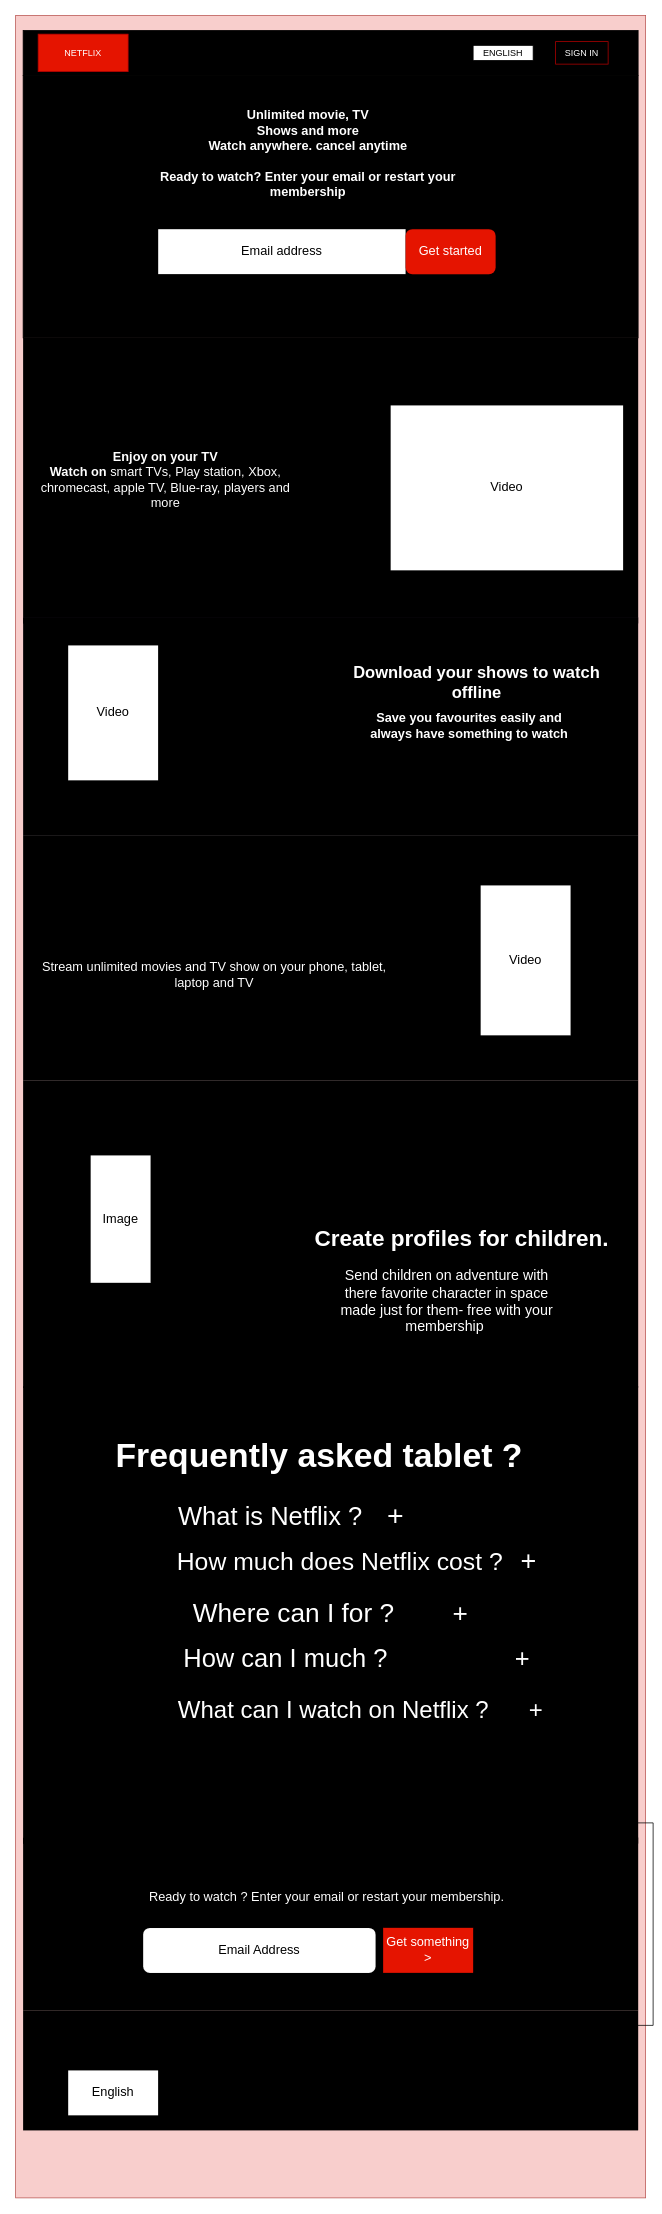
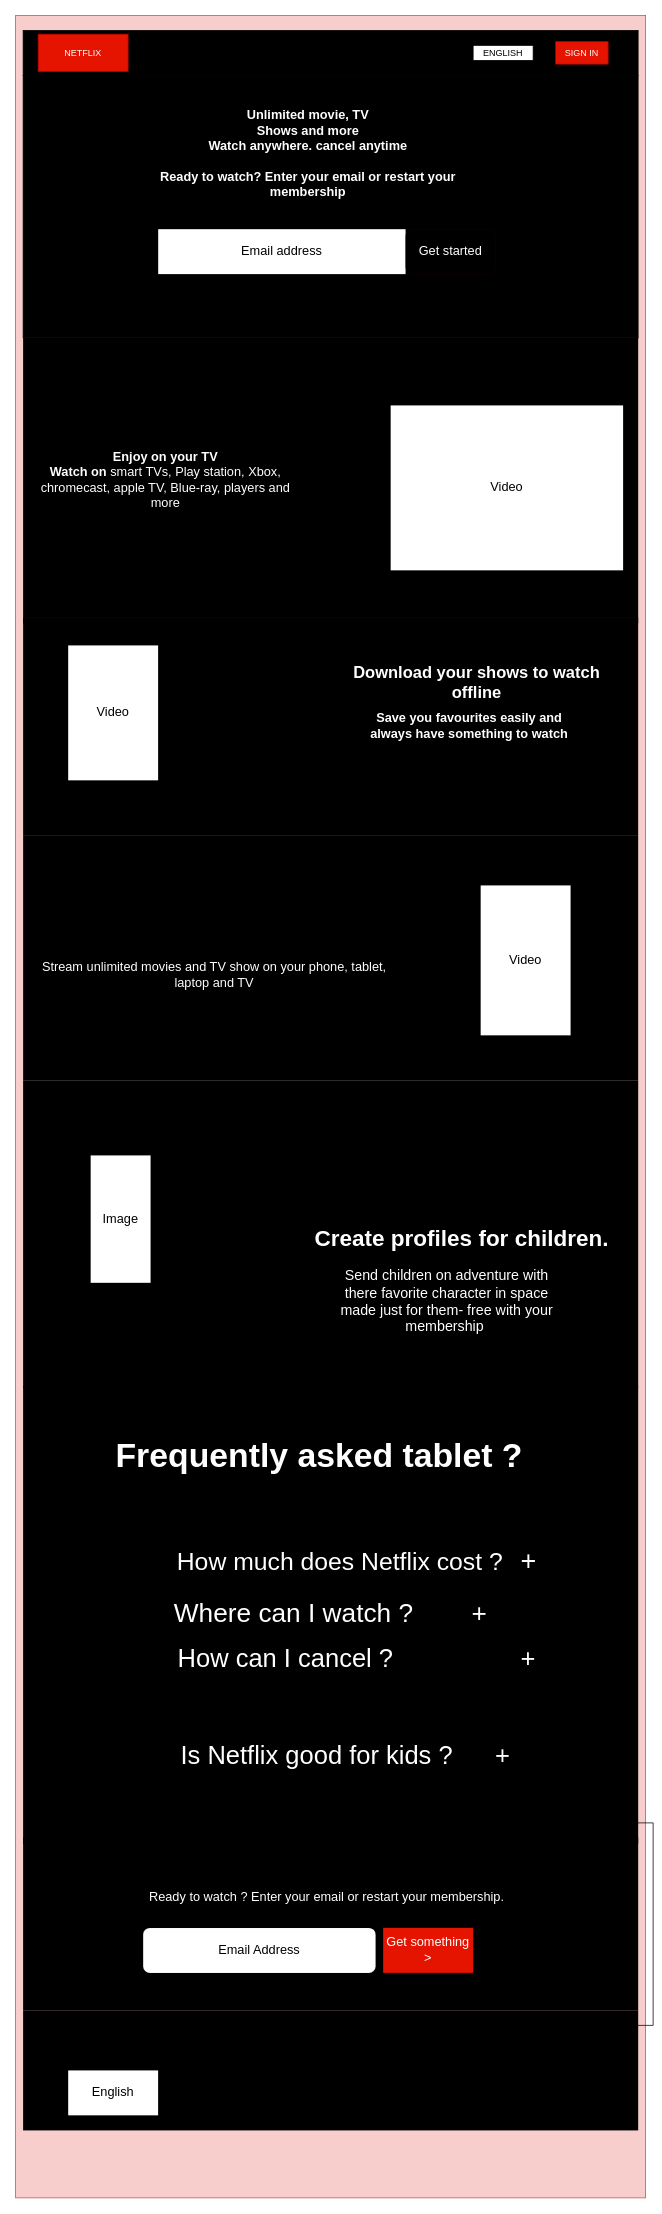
node "SIGN IN": fillcolor #000000 -> #e51400
node "Get started": fillcolor #e51400 -> #000000
node "What is Netflix ? +": removed
node "Where can I for ? +": label "Where can I for ? +" -> "Where can I watch ? +"
node "How can I much ? +": label "How can I much ? +" -> "How can I cancel ? +"
node "What can I watch on Netflix ? +": removed
node "Is Netflix good for kids ? +": added
